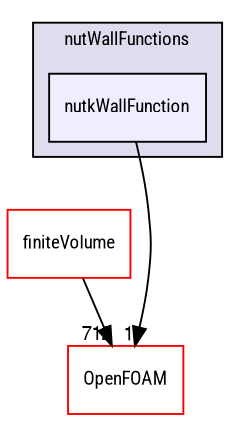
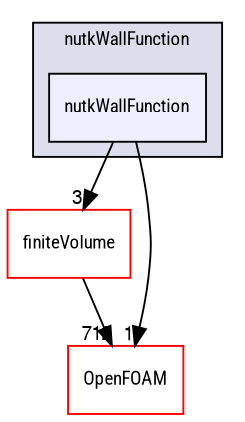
cluster "nutWallFunctions": label "nutWallFunctions" -> "nutkWallFunction"
edge "nutkWallFunction" -> "finiteVolume": added
